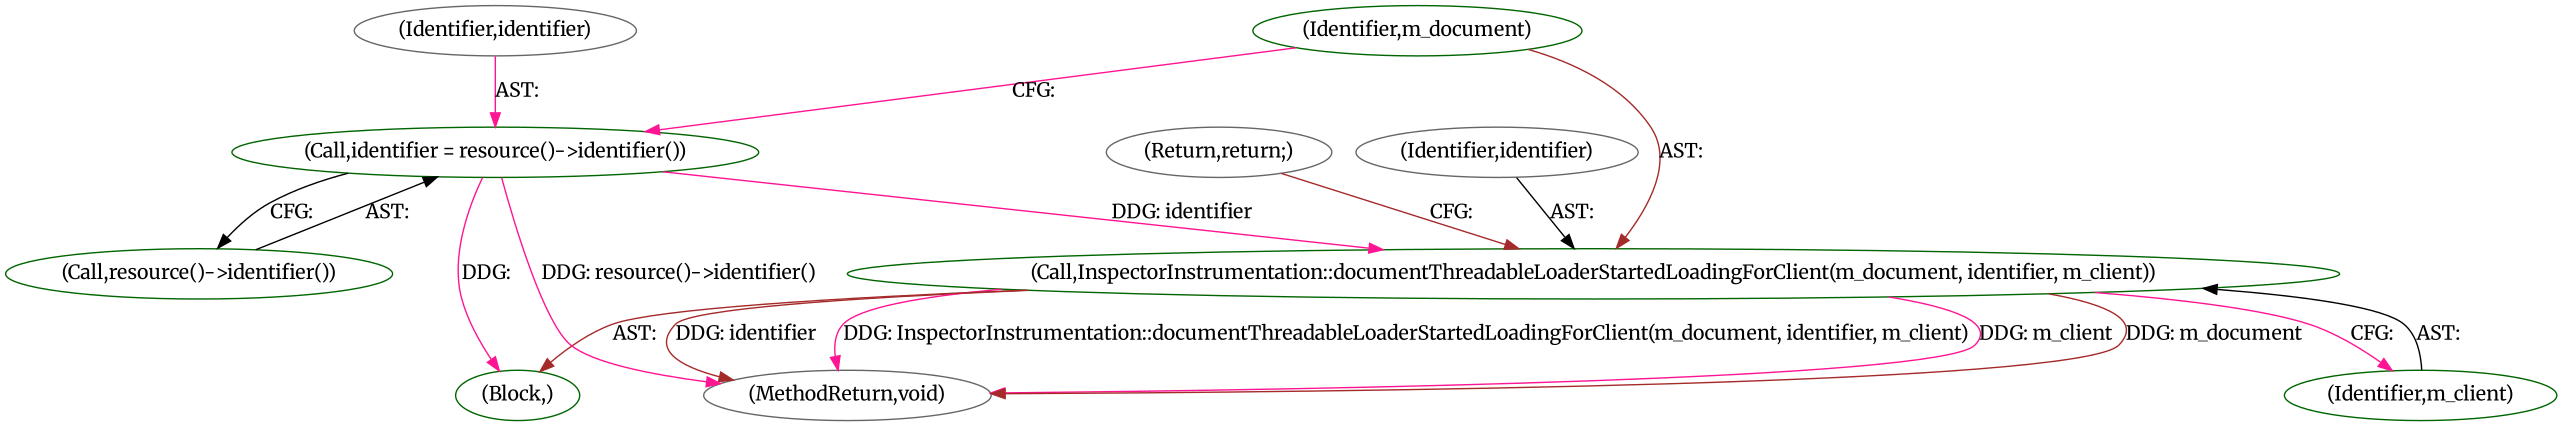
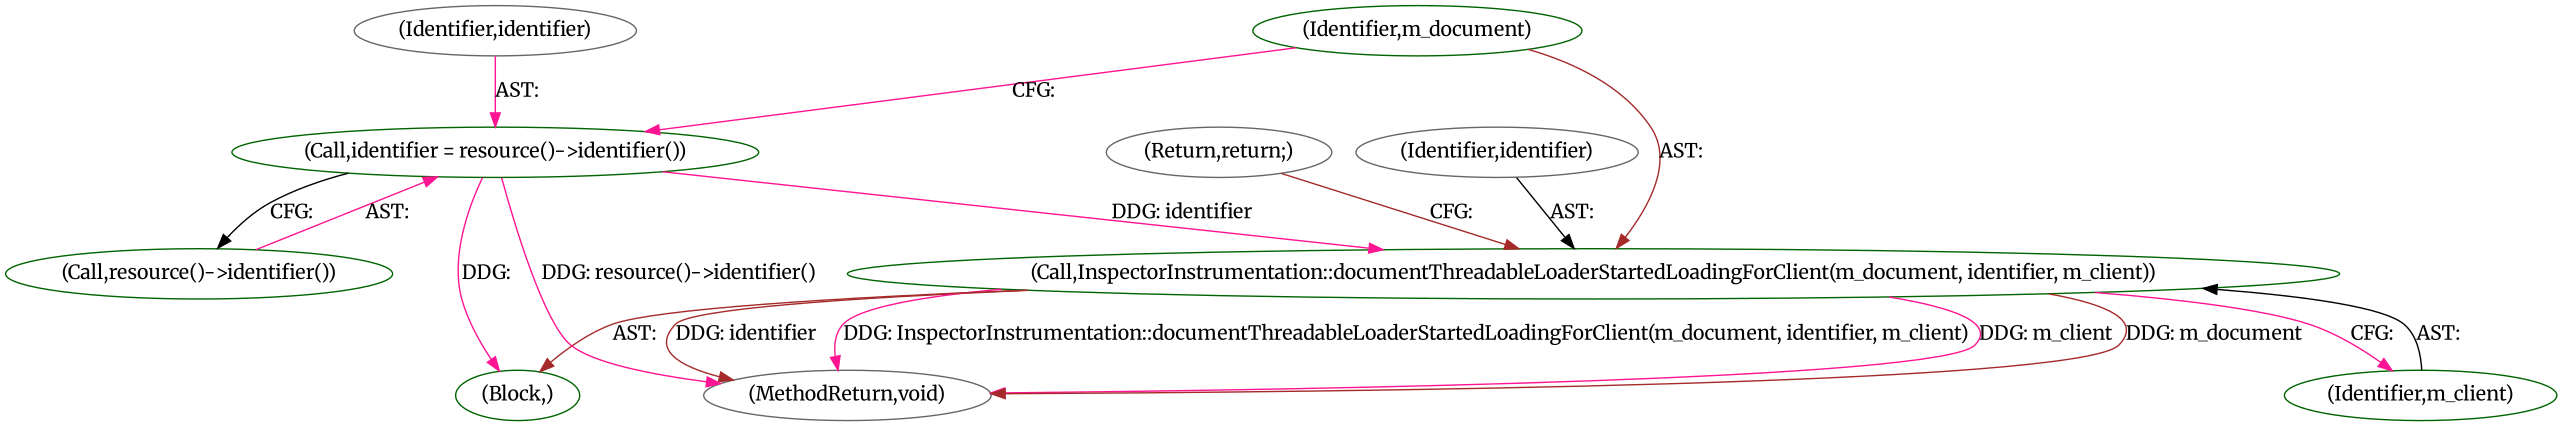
edge "(Call,resource()->identifier())" -> "(Call,identifier = resource()->identifier())": color black -> deeppink
